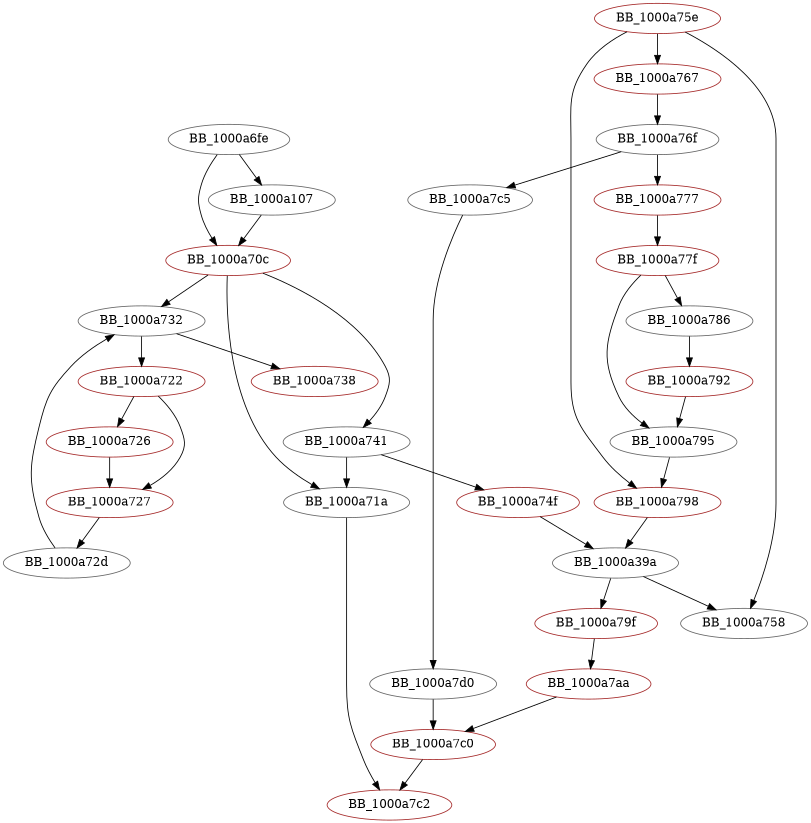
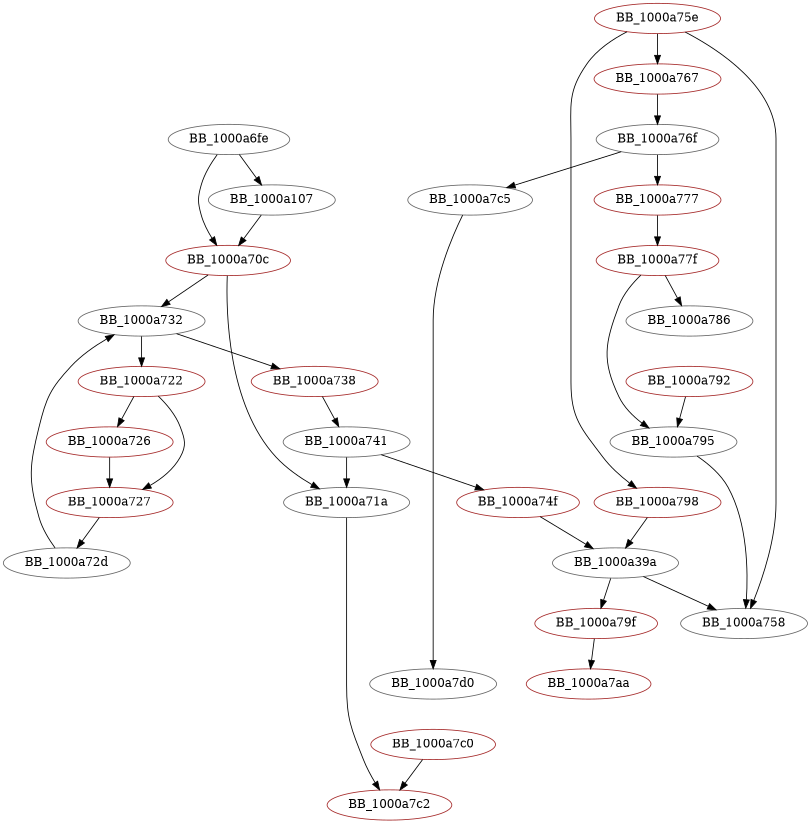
edge "BB_1000a70c" -> "BB_1000a741": now "BB_1000a738" -> "BB_1000a741"
edge "BB_1000a786" -> "BB_1000a792": removed
edge "BB_1000a795" -> "BB_1000a798": now "BB_1000a795" -> "BB_1000a758"
edge "BB_1000a7d0" -> "BB_1000a7c0": removed
edge "BB_1000a7aa" -> "BB_1000a7c0": removed
